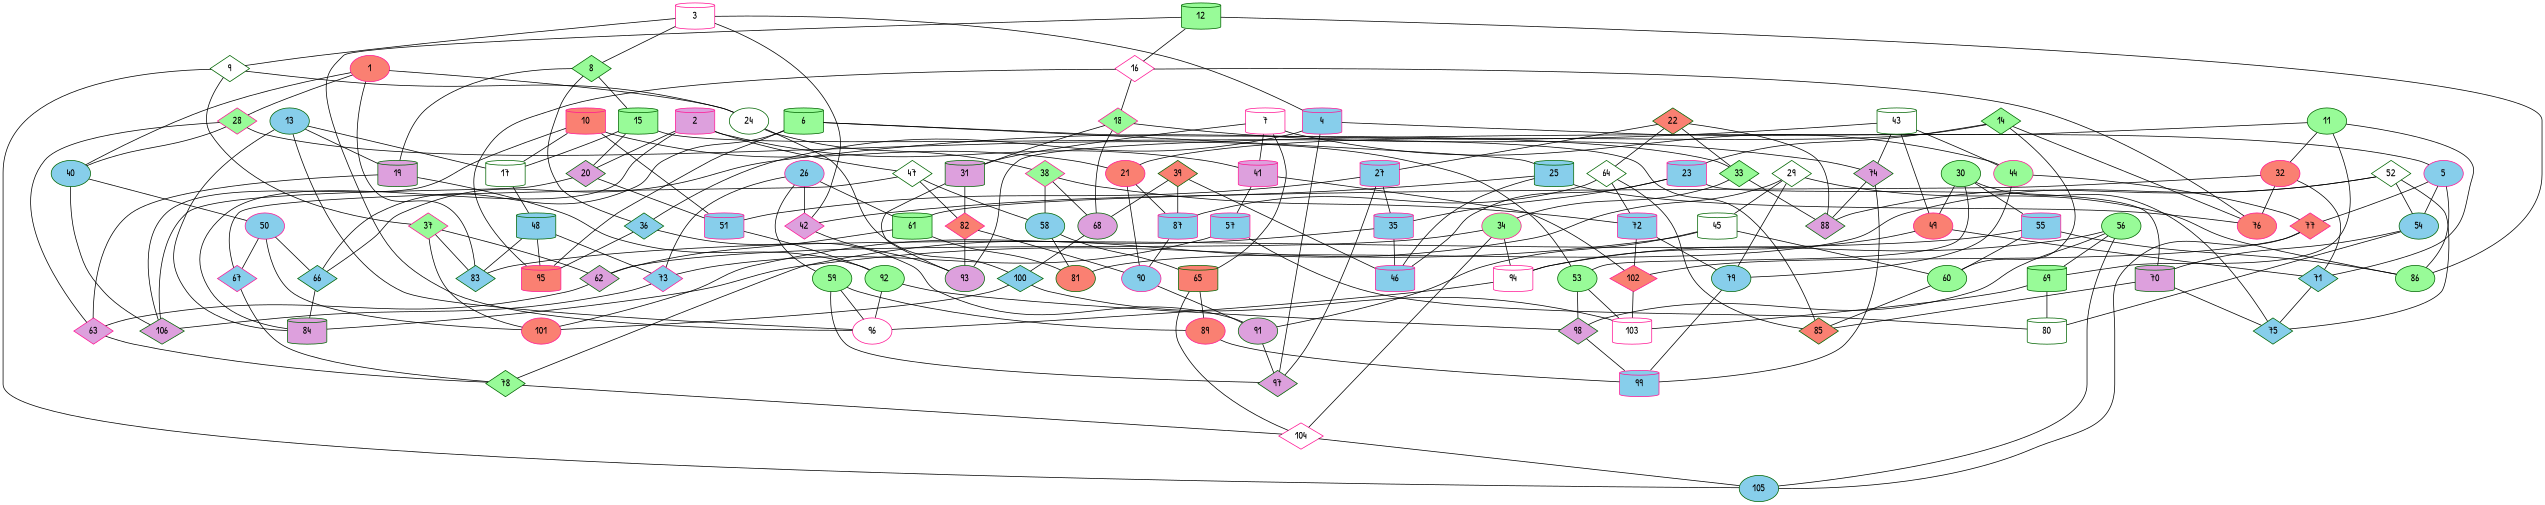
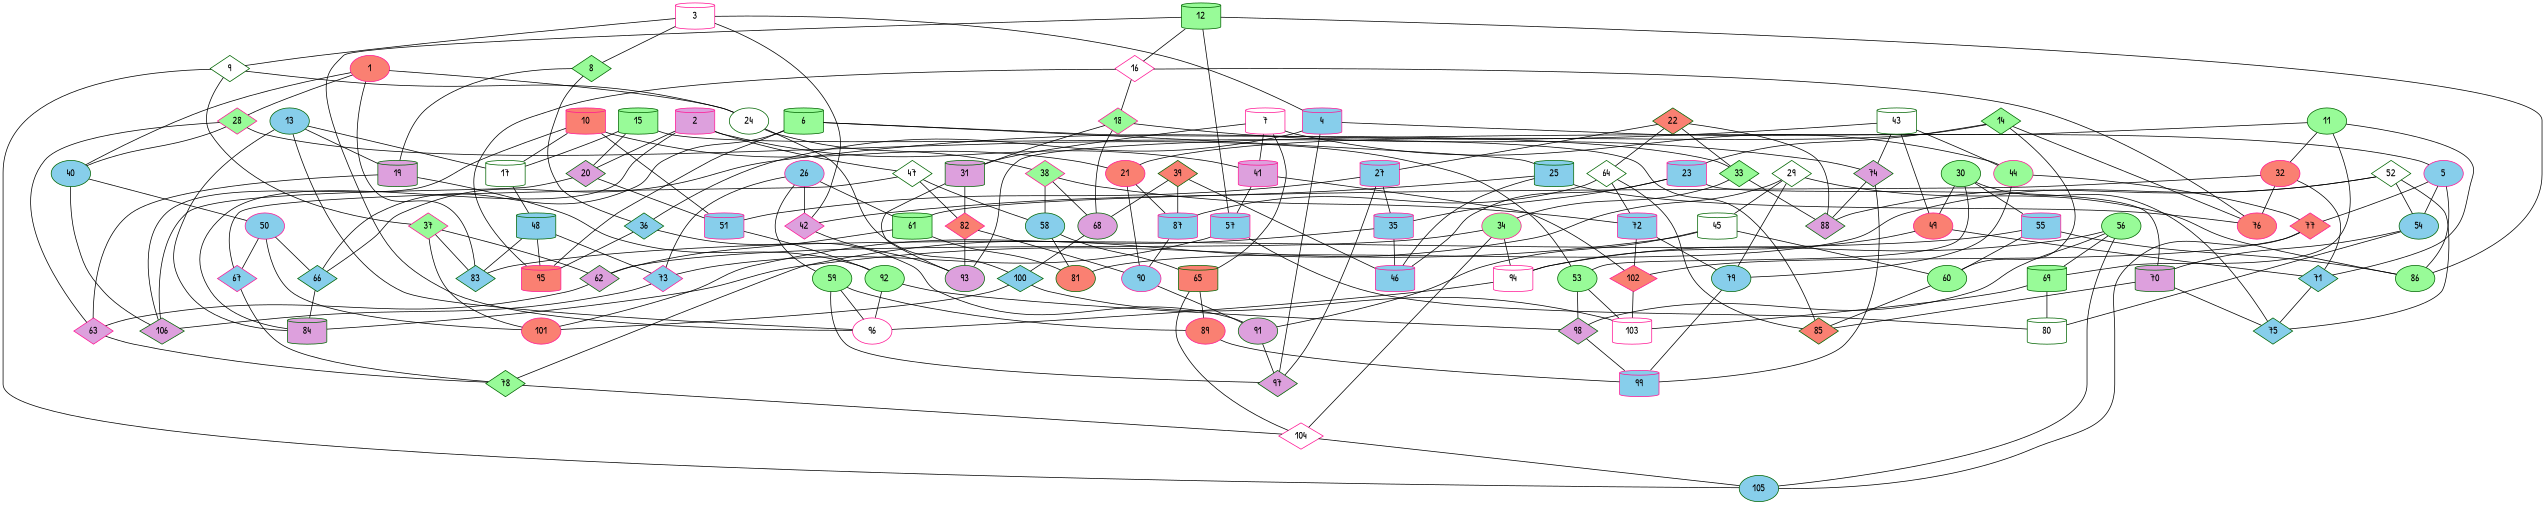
edge "8" -- "15": removed
edge "12" -- "57": added
